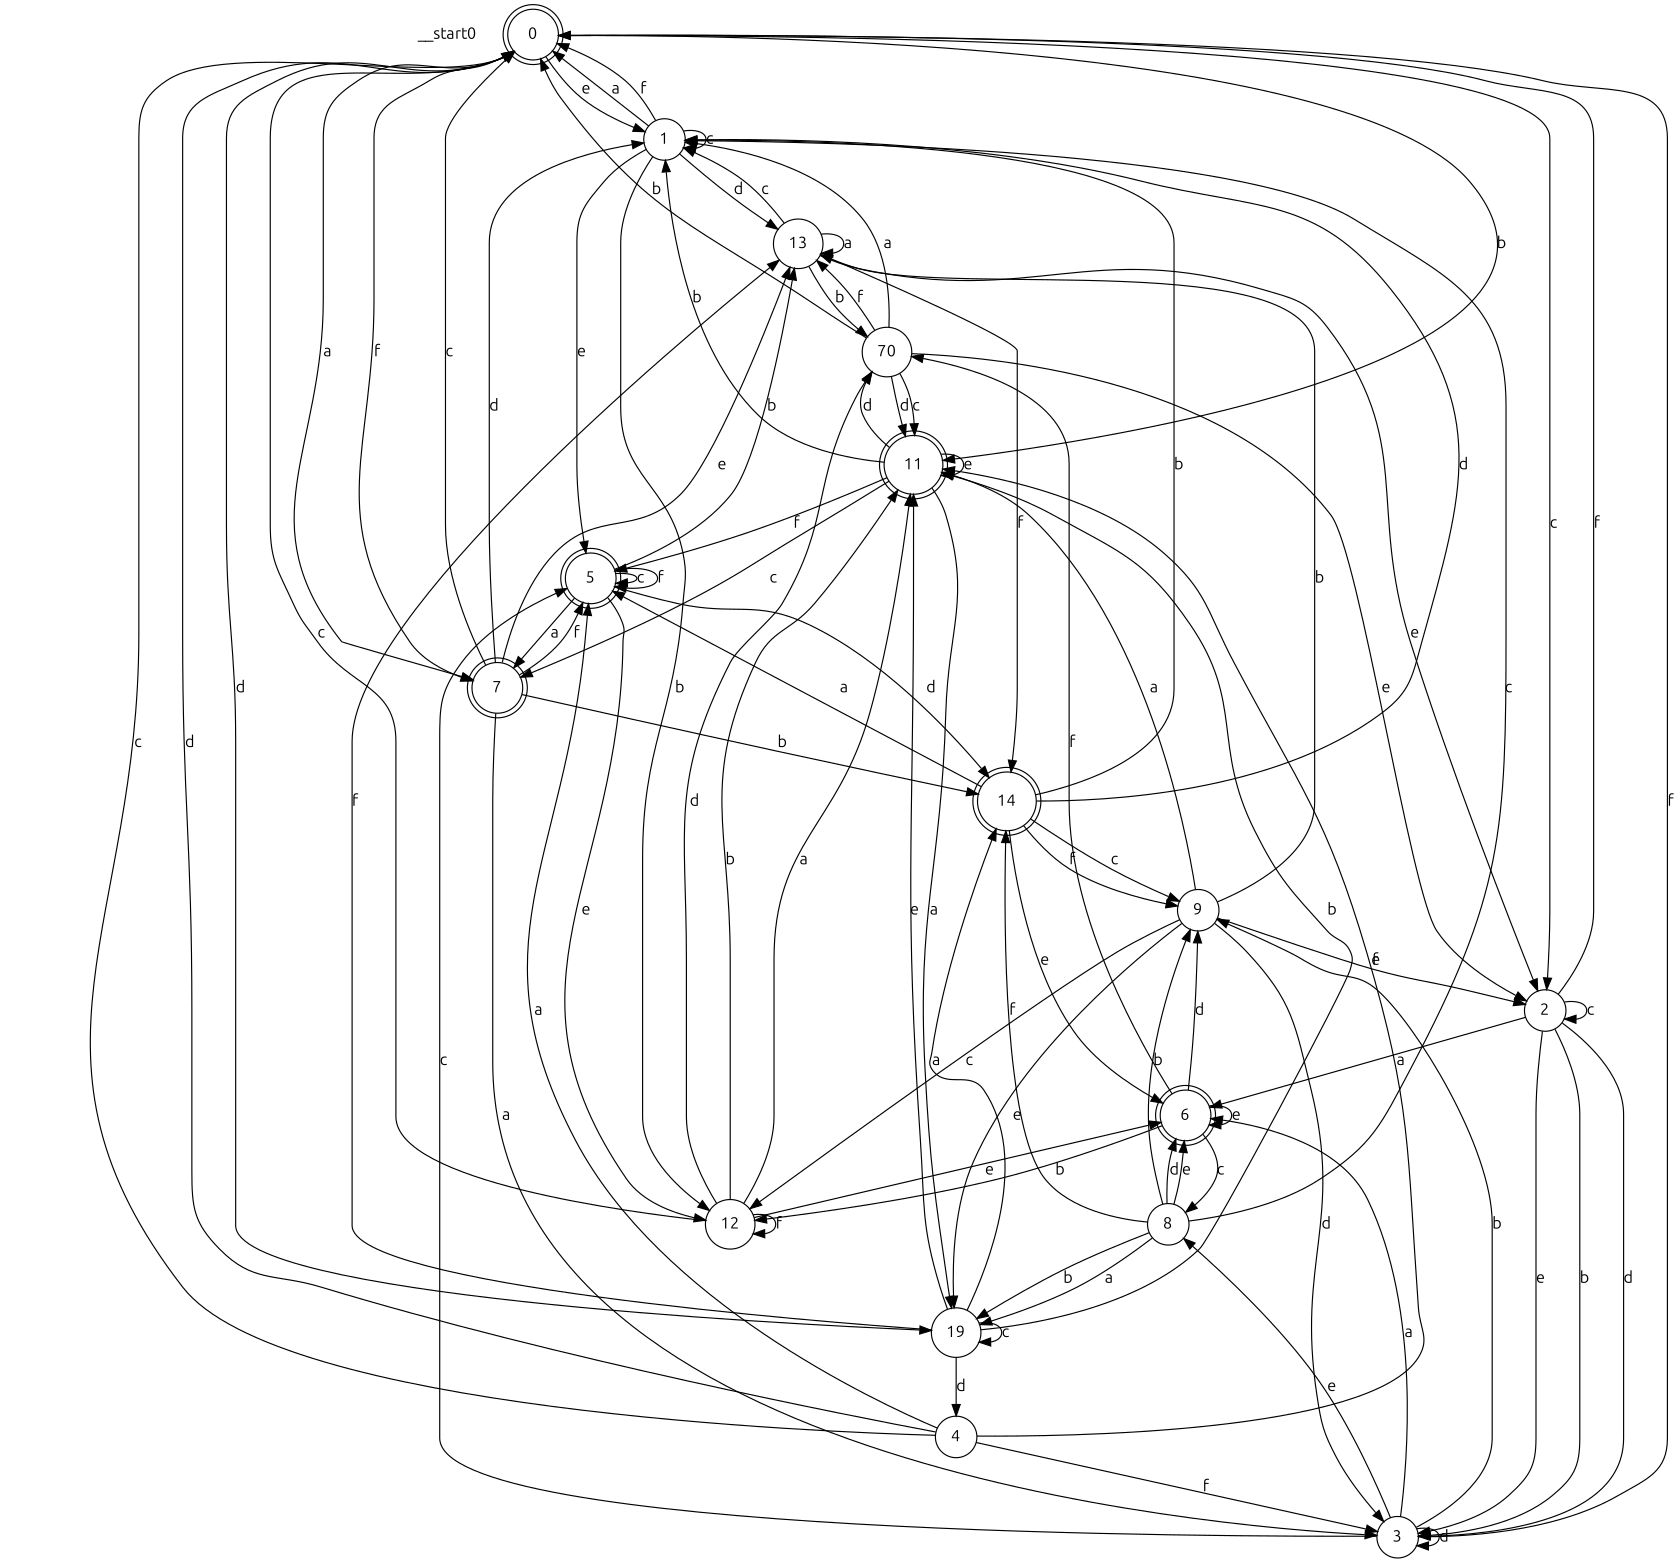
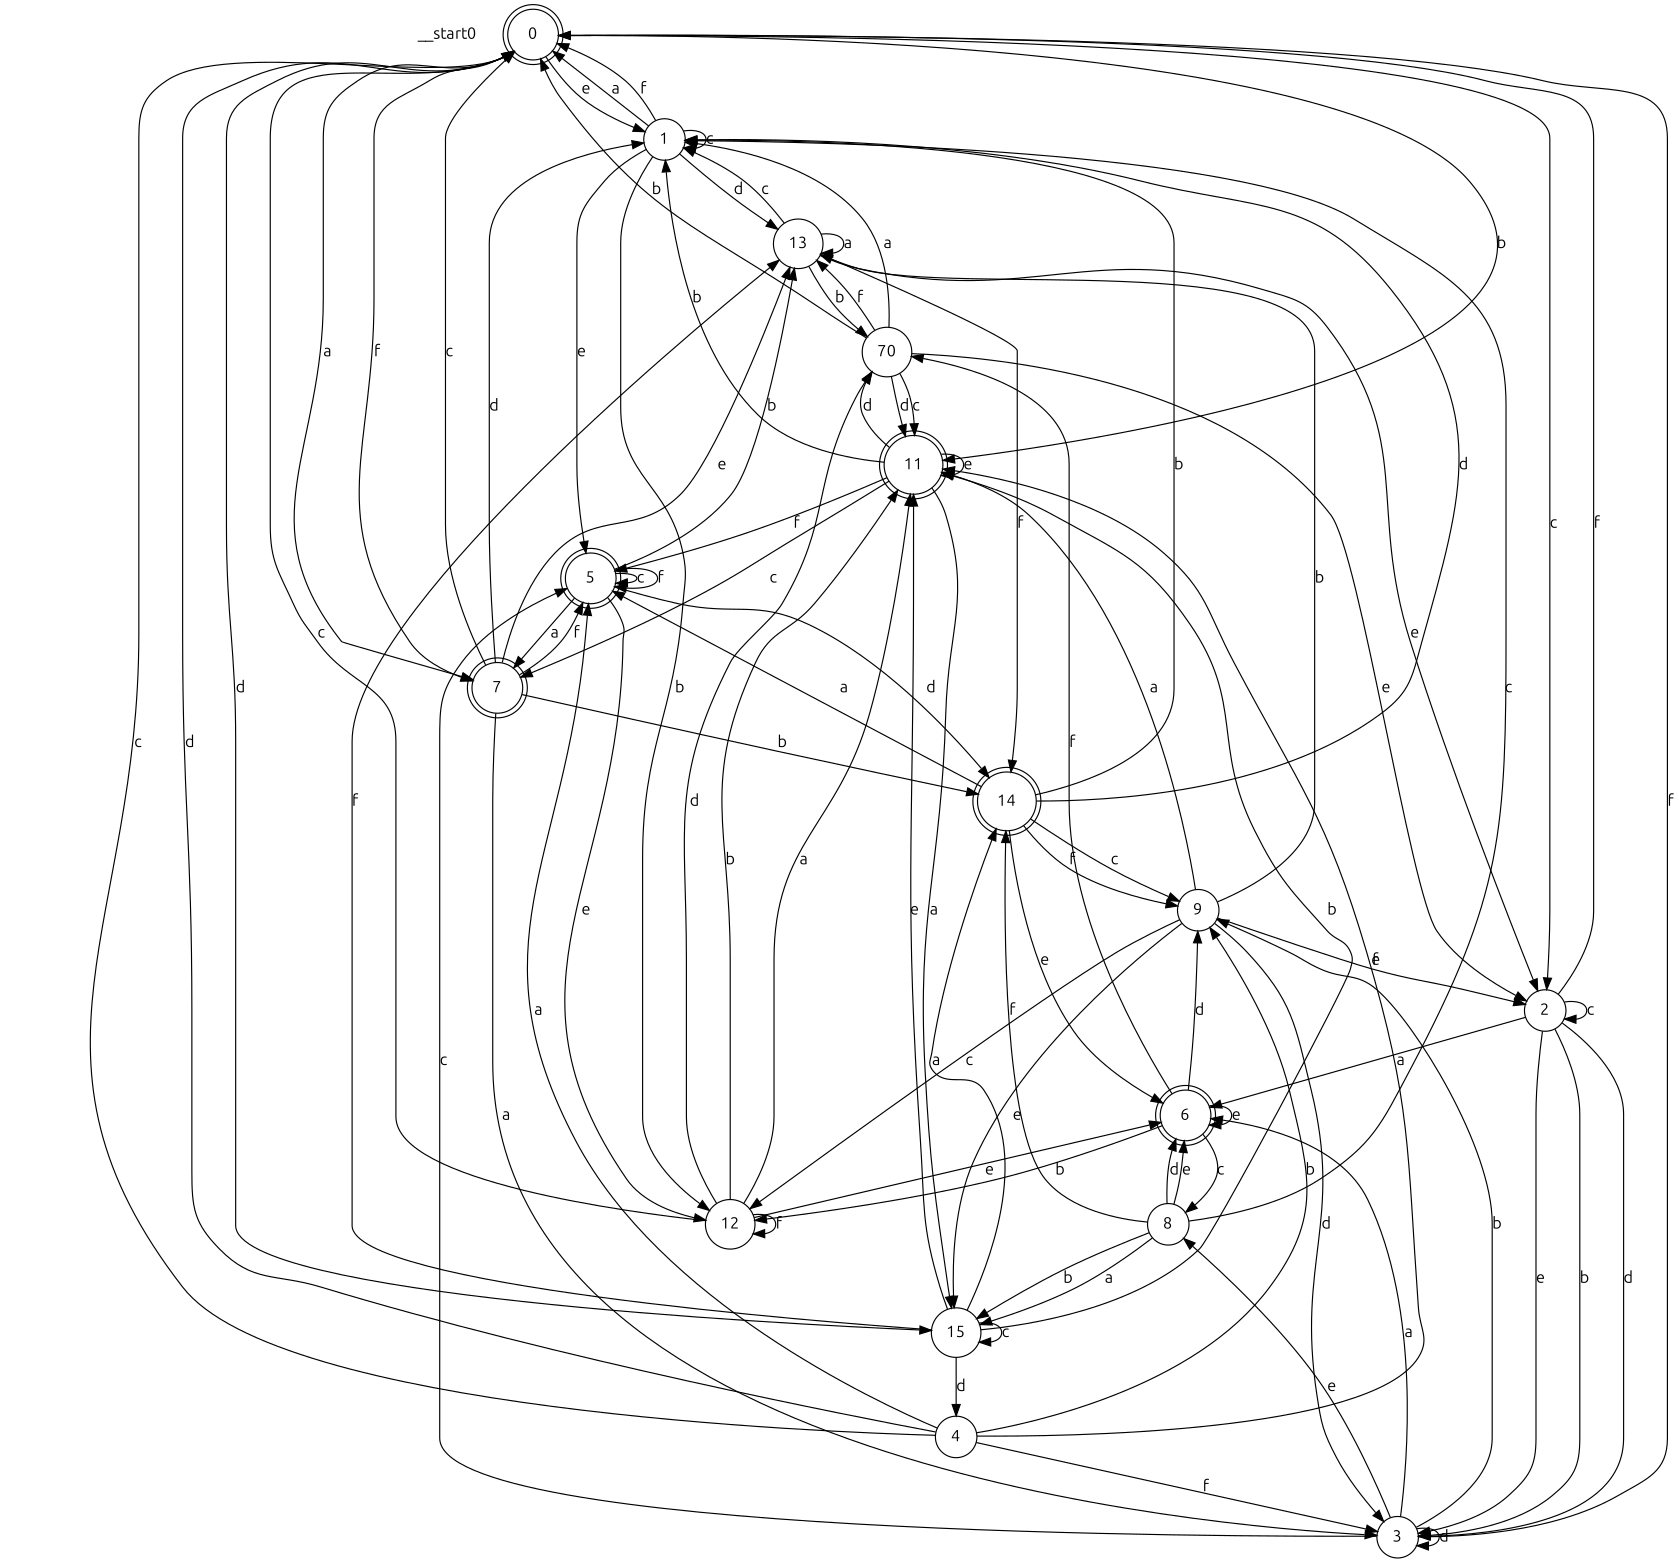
edge "8" -> "9": now "4" -> "9"
node "19": label "19" -> "15"
